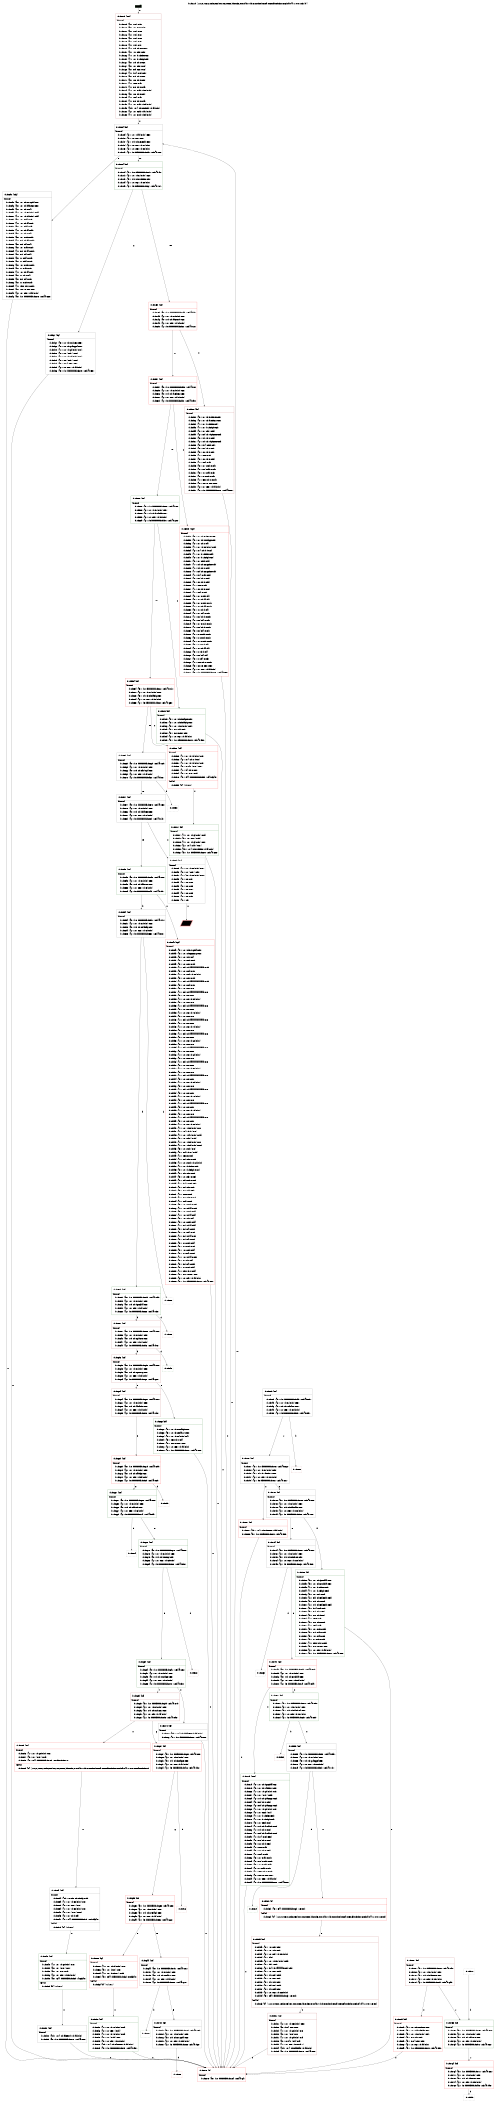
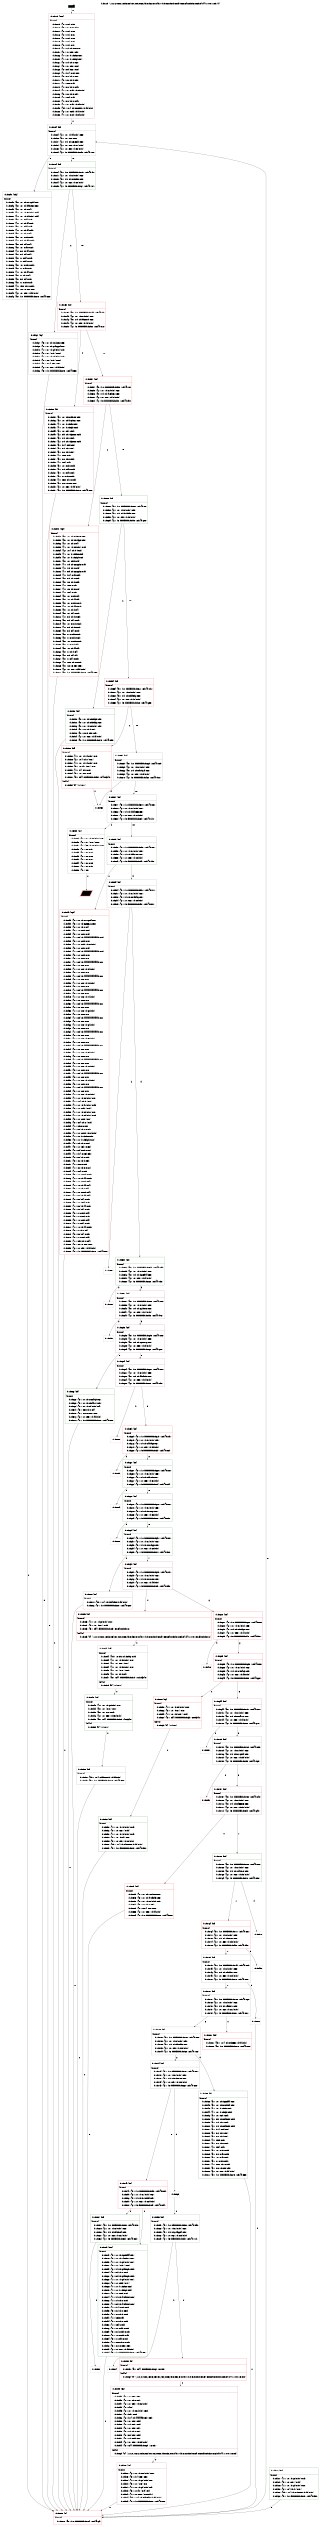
edge "0x401b2a [29]" -> "0x401b47 [32]": now "0x401b2a [29]" -> "0x401f51"
node "0x402212": added
edge "0x401817 [28]" -> "0x401833 [28]": now "0x402263" -> "0x401833 [28]"
edge "0x40171b [28]" -> "0x401737 [28]": added, label "5"
edge "0x401cc4 [15]" -> "0x40227a [5]": now "0x401e75" -> "0x40227a [5]"
edge "0x40176f [28]" -> "0x40178b [28]": added, label "4"
edge "0x402072" -> "0x401753 [28]": reversed
